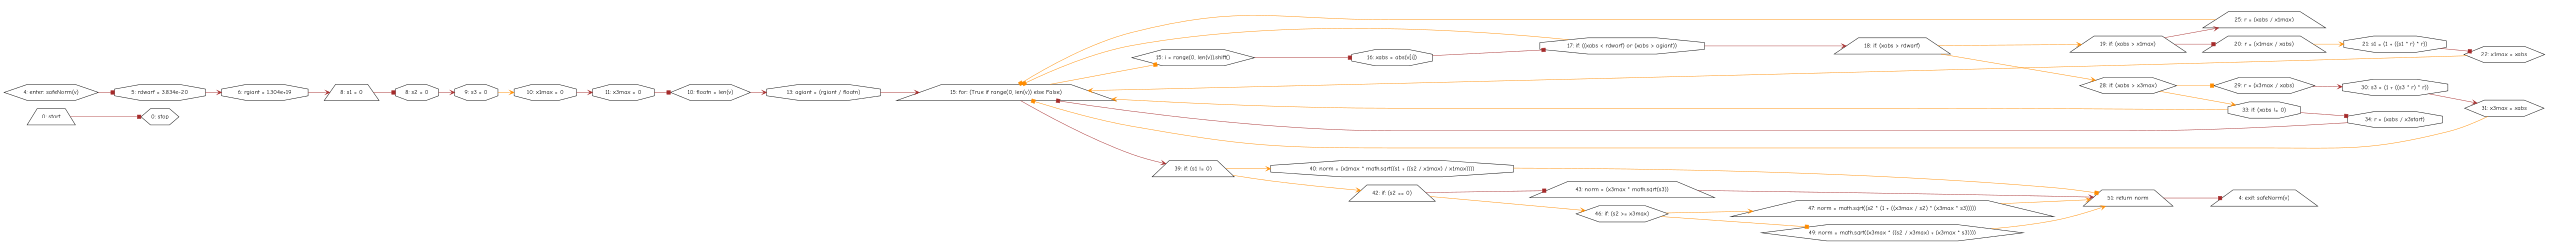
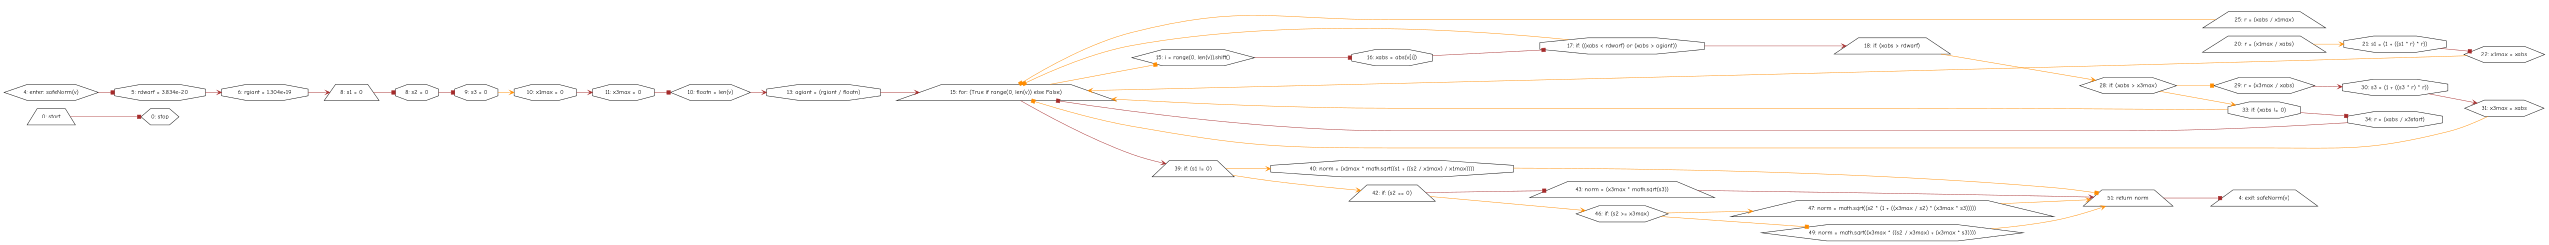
node "19: if: (xabs > x1max)": removed
edge "8: s2 = 0" -> "9: s3 = 0": arrowhead vee -> box
